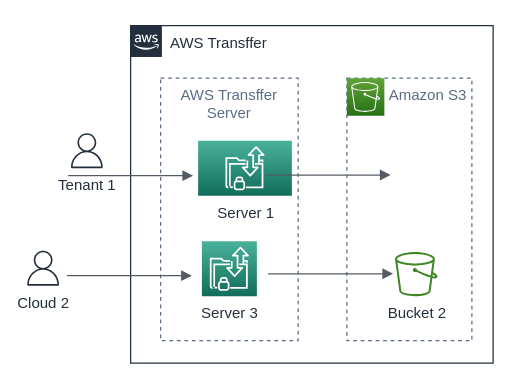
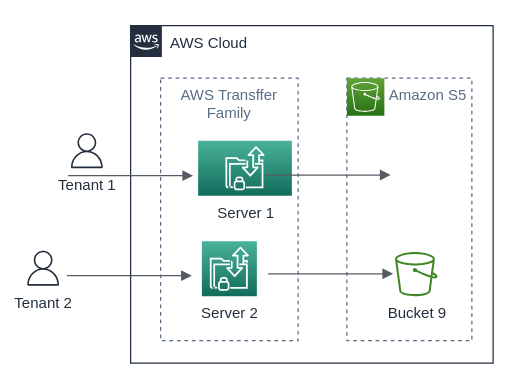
node "AWS Transffer": label "AWS Transffer" -> "AWS Cloud"
node "AWS Transffer Server": label "AWS Transffer Server" -> "AWS Transffer Family"
node "Amazon S3": label "Amazon S3" -> "Amazon S5"
node "Cloud 2": label "Cloud 2" -> "Tenant 2"
node "Server 3": label "Server 3" -> "Server 2"
node "Bucket 2": label "Bucket 2" -> "Bucket 9"
